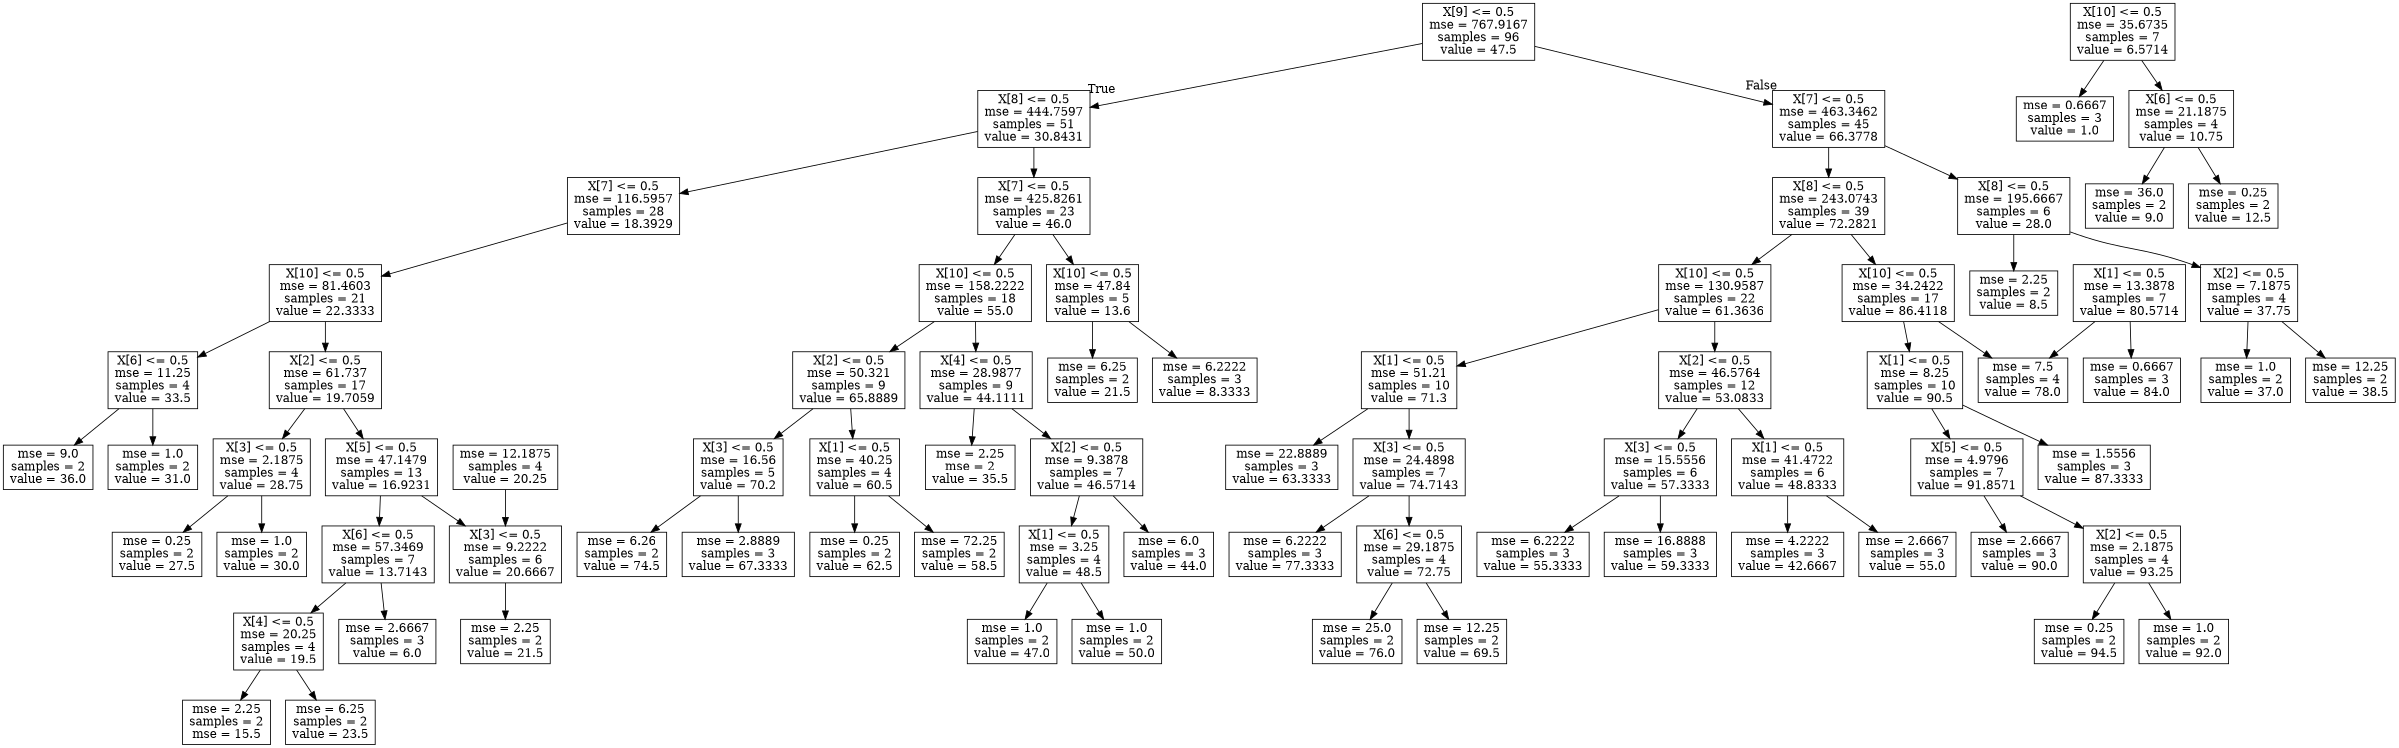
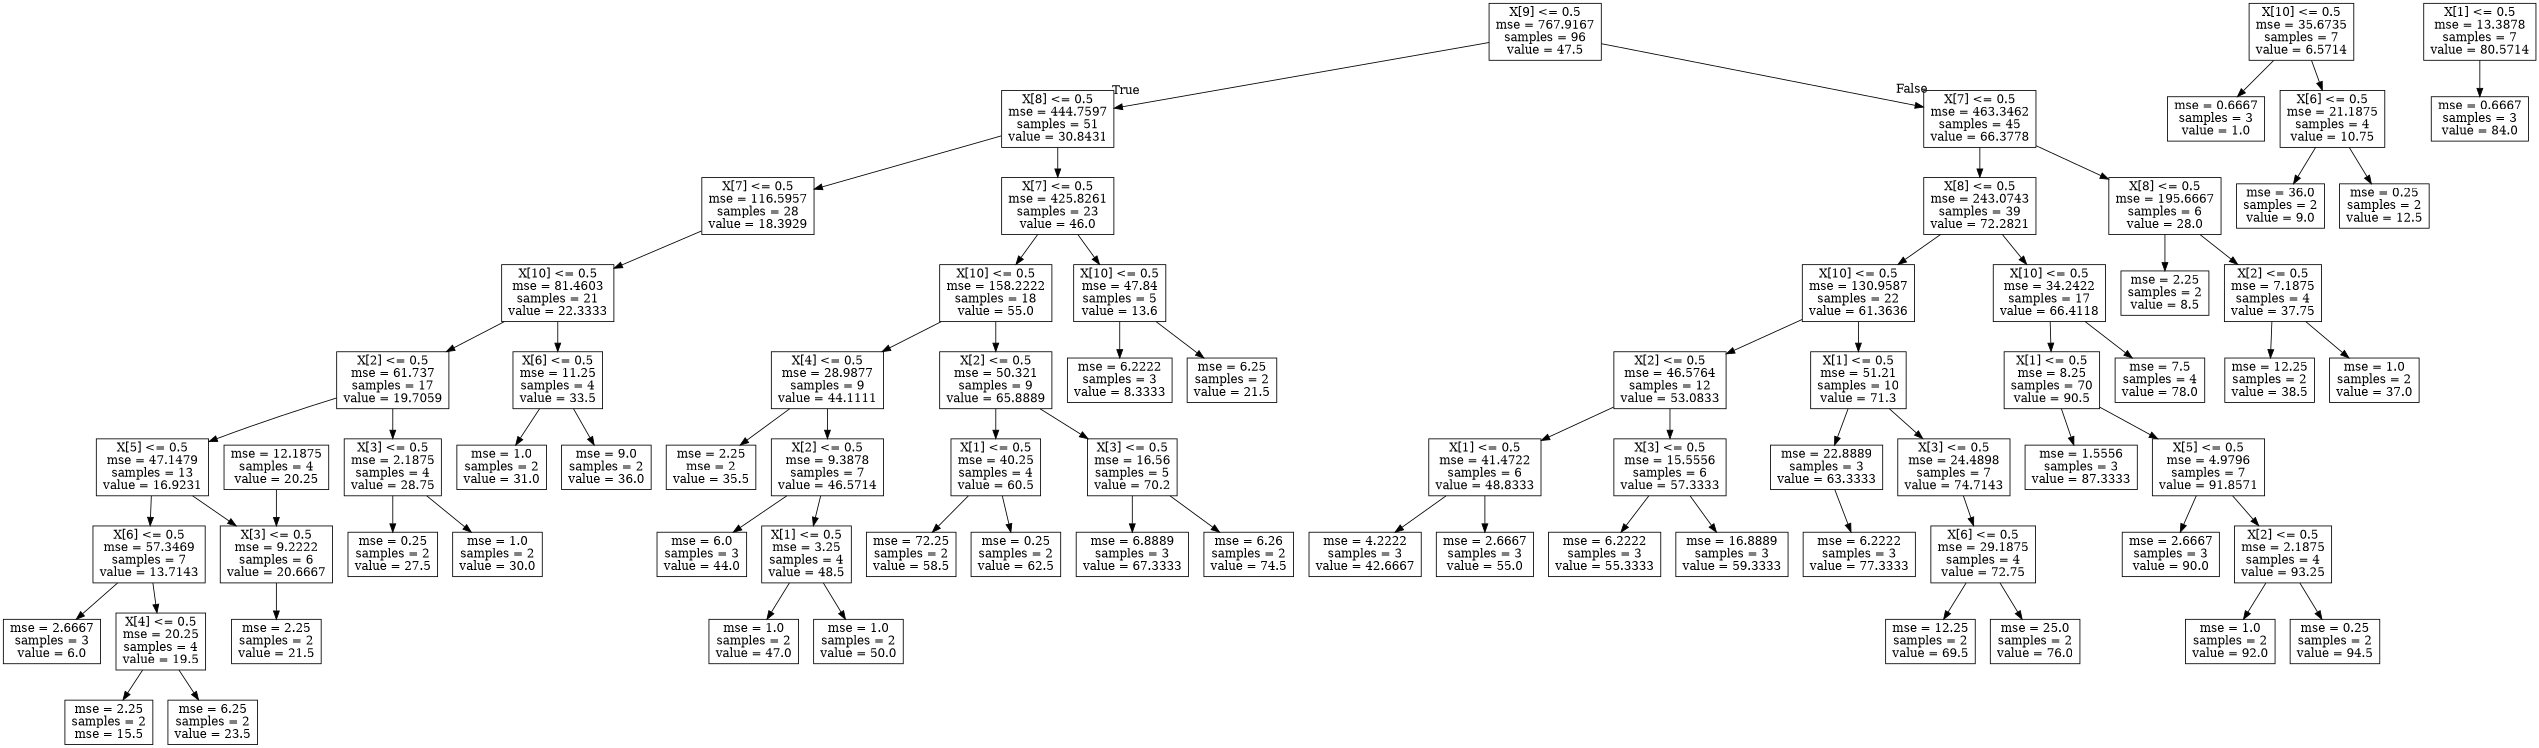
node "X[10] <= 0.5 mse = 34.2422 samples = 17 value = 86.4118": label "X[10] <= 0.5 mse = 34.2422 samples = 17 value = 86.4118" -> "X[10] <= 0.5 mse = 34.2422 samples = 17 value = 66.4118"
edge "X[1] <= 0.5 mse = 13.3878 samples = 7 value = 80.5714" -> "mse = 7.5 samples = 4 value = 78.0": removed
node "X[1] <= 0.5 mse = 8.25 samples = 10 value = 90.5": label "X[1] <= 0.5 mse = 8.25 samples = 10 value = 90.5" -> "X[1] <= 0.5 mse = 8.25 samples = 70 value = 90.5"
edge "X[3] <= 0.5 mse = 24.4898 samples = 7 value = 74.7143" -> "mse = 6.2222 samples = 3 value = 77.3333": now "mse = 22.8889 samples = 3 value = 63.3333" -> "mse = 6.2222 samples = 3 value = 77.3333"
node "mse = 2.8889 samples = 3 value = 67.3333": label "mse = 2.8889 samples = 3 value = 67.3333" -> "mse = 6.8889 samples = 3 value = 67.3333"
node "mse = 16.8888 samples = 3 value = 59.3333": label "mse = 16.8888 samples = 3 value = 59.3333" -> "mse = 16.8889 samples = 3 value = 59.3333"
